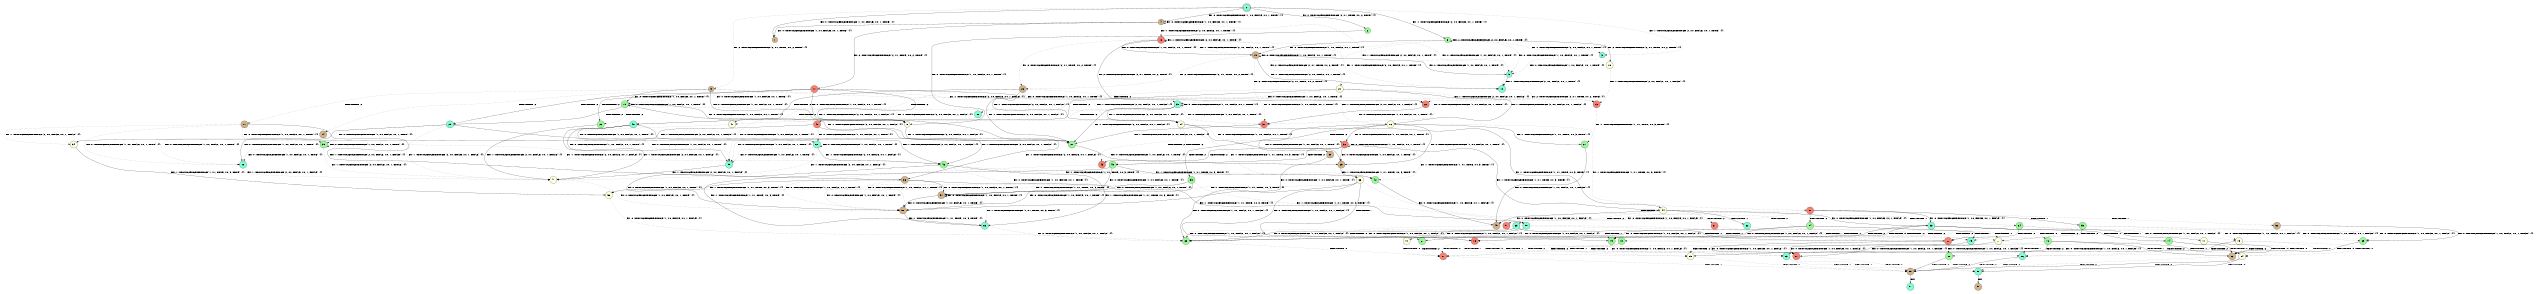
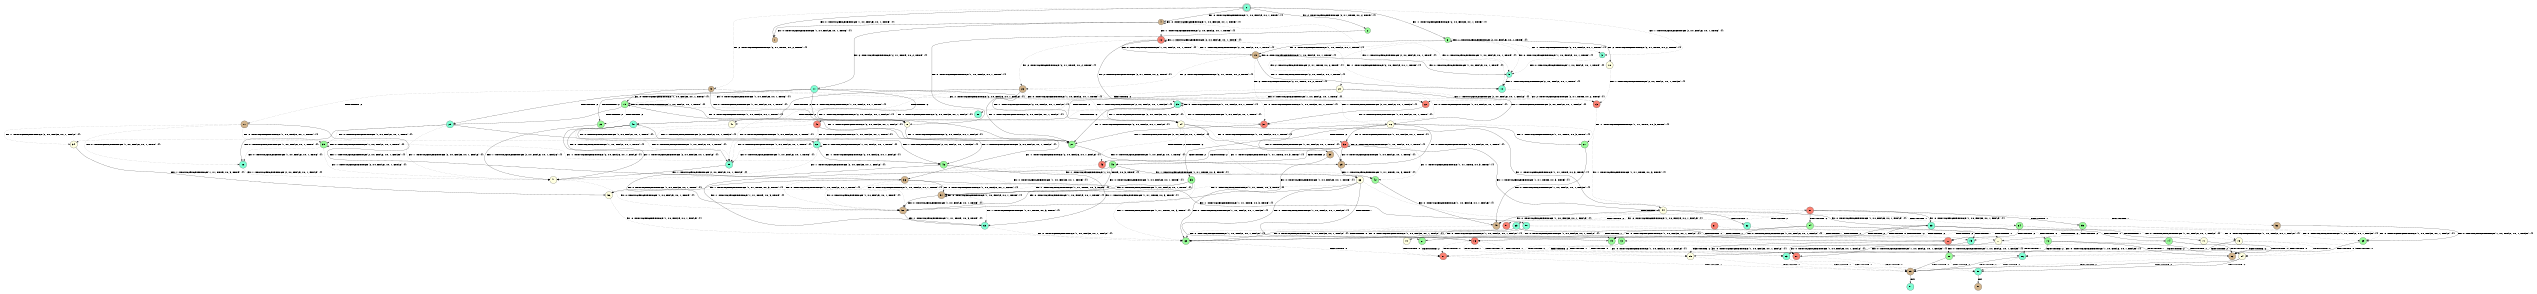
node "11": fillcolor salmon -> aquamarine
node "14": removed
edge "40" -> "34": style solid -> dotted
edge "33" -> "58": now "33" -> "68"
edge "44" -> "61": removed, label "TERMINATE !2"
edge "73" -> "83": label "TERMINATE !2" -> "TERMINATE !0"
